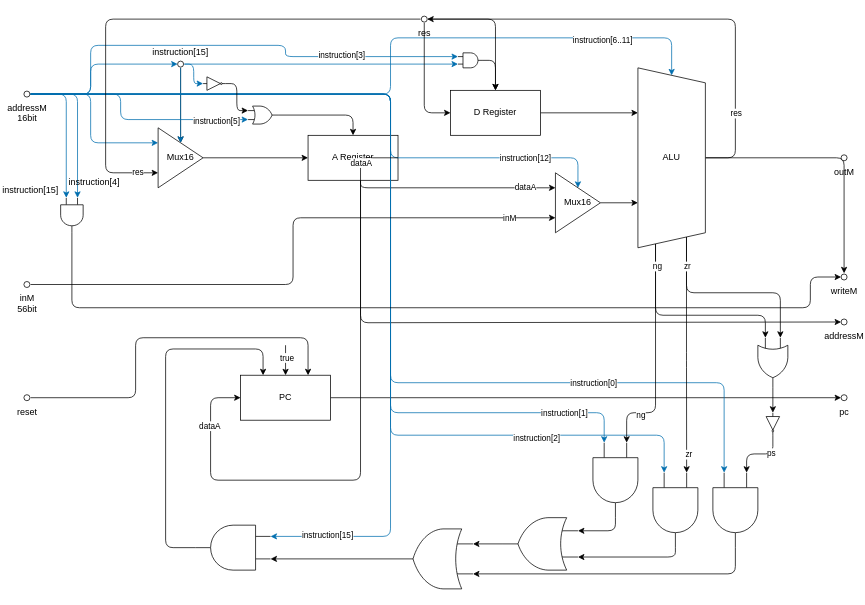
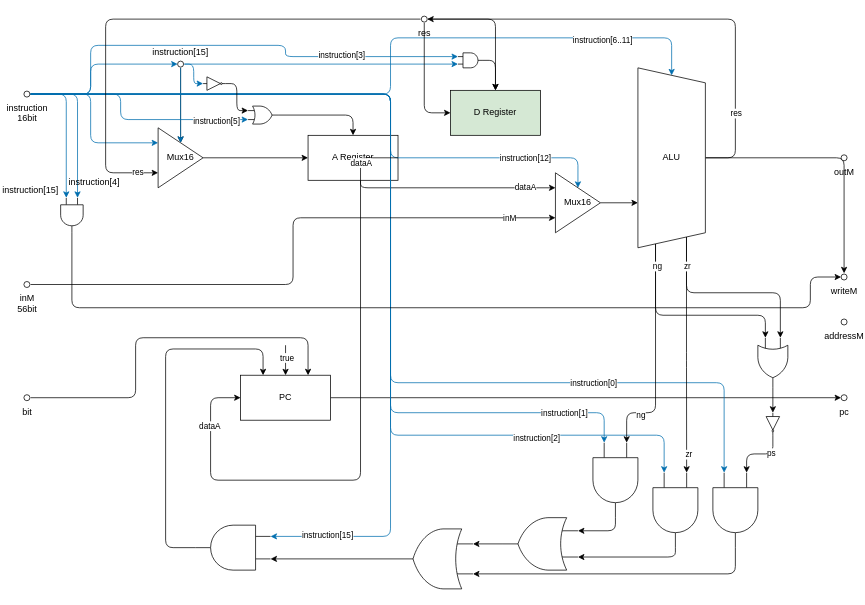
node "D Register": fillcolor #ffffff -> #d5e8d4
edge "D Register" -> "ALU": removed
node "addressM 16bit": label "addressM 16bit" -> "instruction 16bit"
edge "A Register" -> "addressM": removed
node "reset": label "reset" -> "bit"
